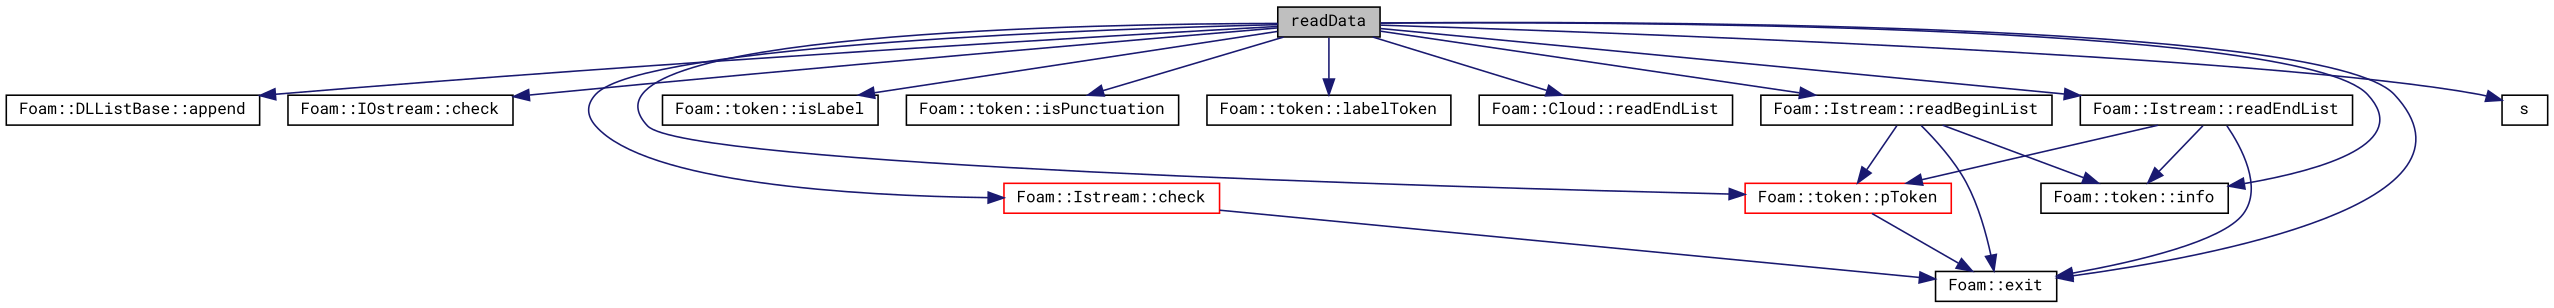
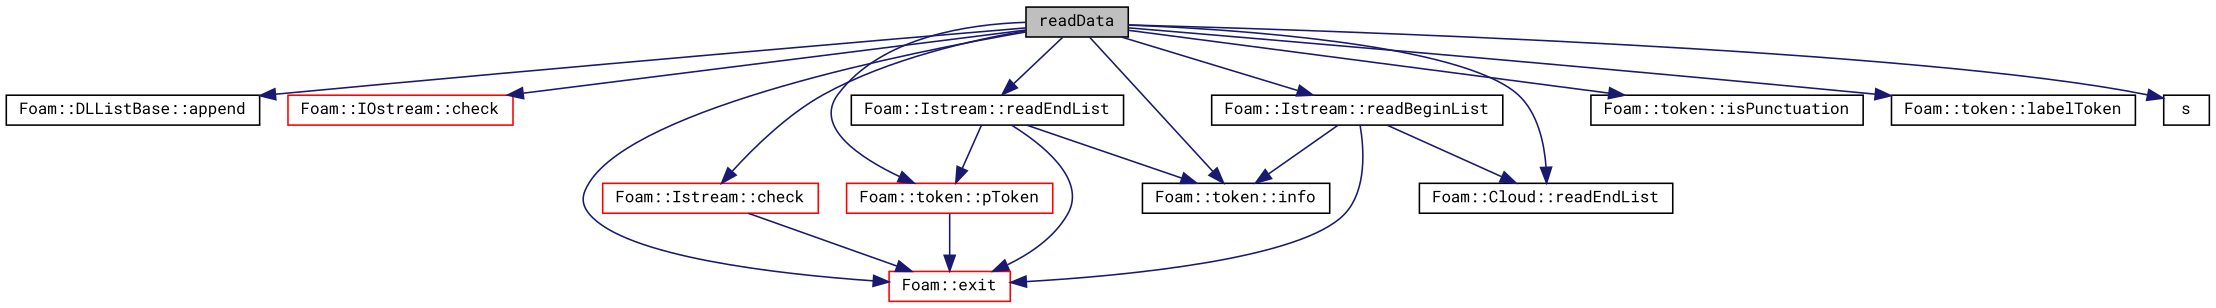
node "Foam::IOstream::check": color black -> red
node "Foam::token::isLabel": removed
edge "Foam::Istream::readBeginList" -> "Foam::token::pToken": now "Foam::Istream::readBeginList" -> "Foam::Cloud::readEndList"
node "Foam::exit": color black -> red
